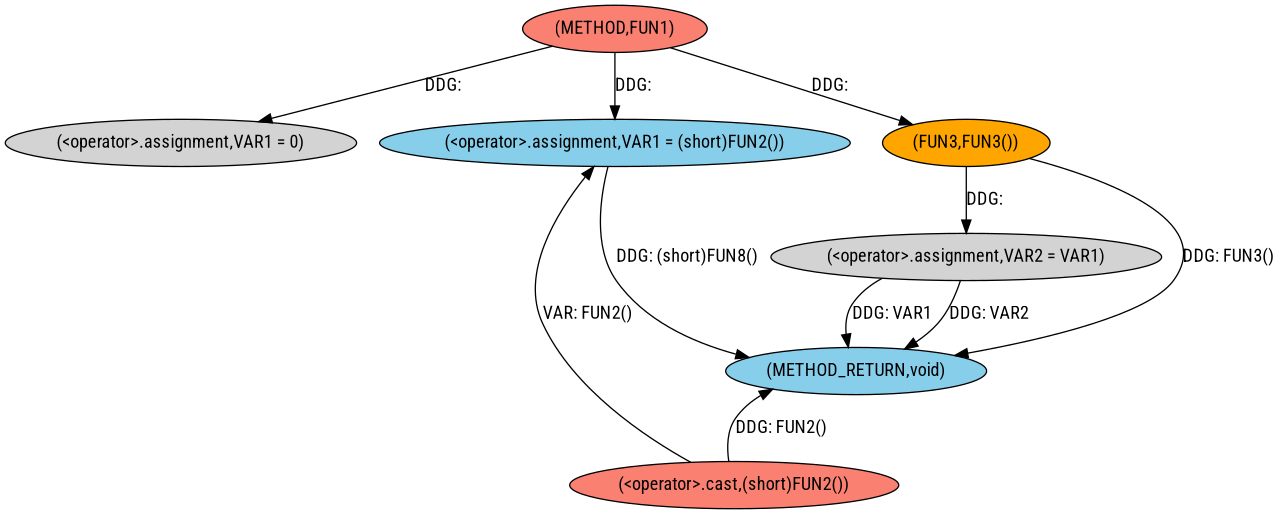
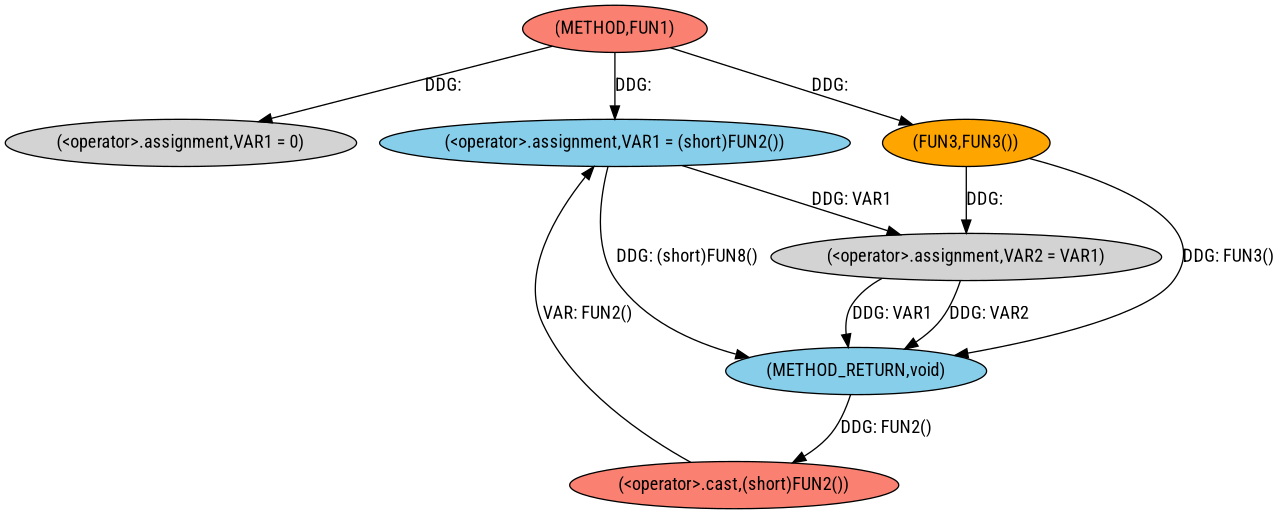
edge "(<operator>.assignment,VAR1 = (short)FUN2())" -> "(<operator>.assignment,VAR2 = VAR1)": added, label "DDG: VAR1"
edge "(<operator>.cast,(short)FUN2())" -> "(METHOD_RETURN,void)": reversed
